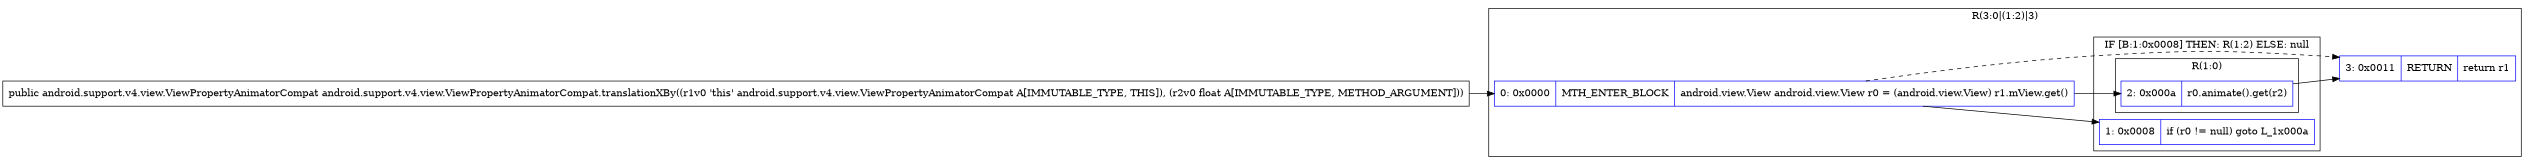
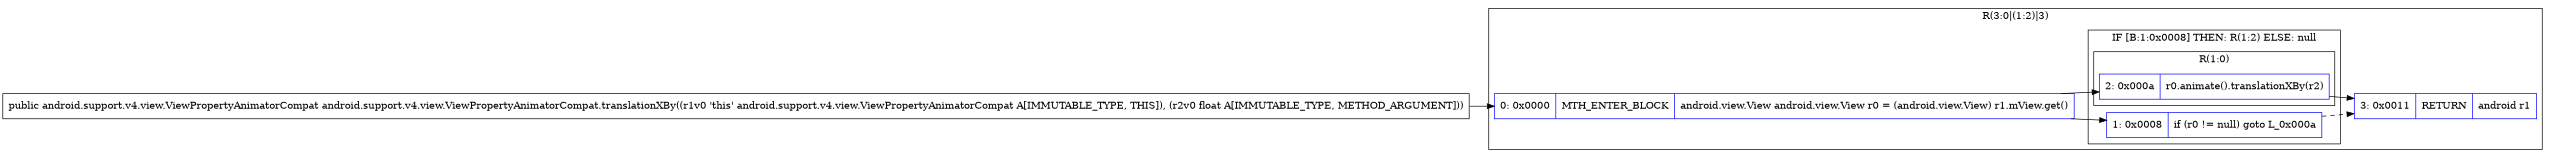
edge "0: 0x0000" -> "3: 0x0011": now "1: 0x0008" -> "3: 0x0011"
node "3: 0x0011": text "return r1" -> "android r1"
node "2: 0x000a": text "r0.animate().get(r2)" -> "r0.animate().translationXBy(r2)"
node "1: 0x0008": text "if (r0 != null) goto L_1x000a" -> "if (r0 != null) goto L_0x000a"
